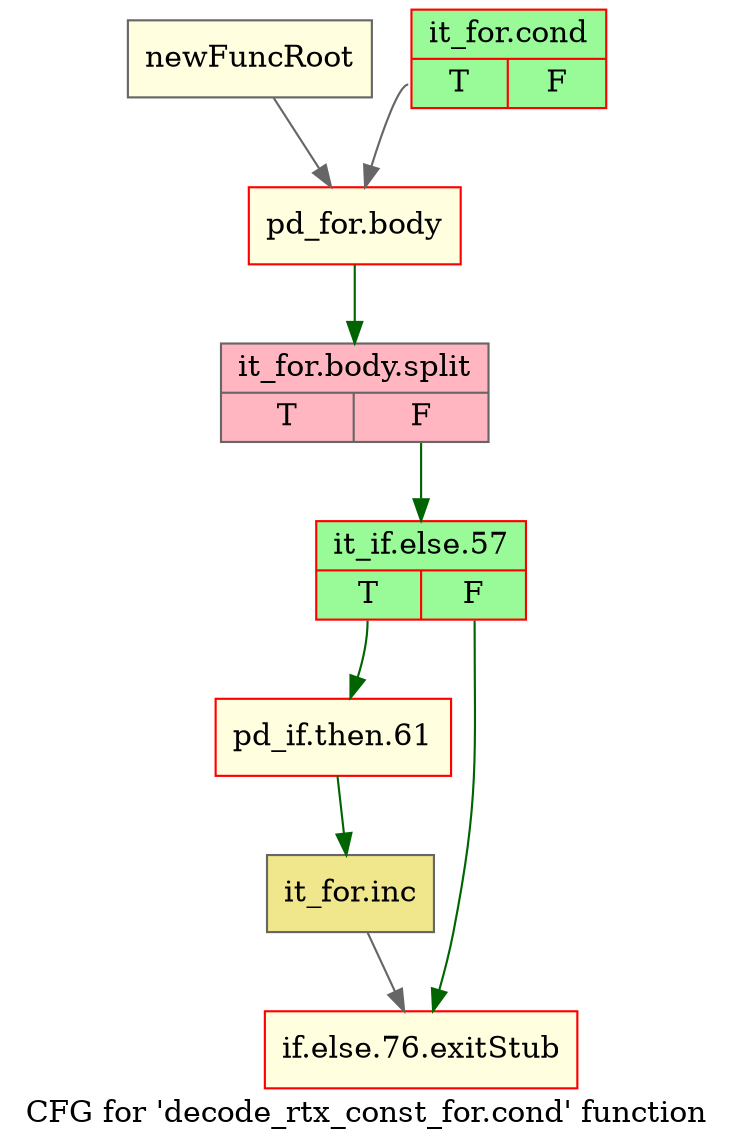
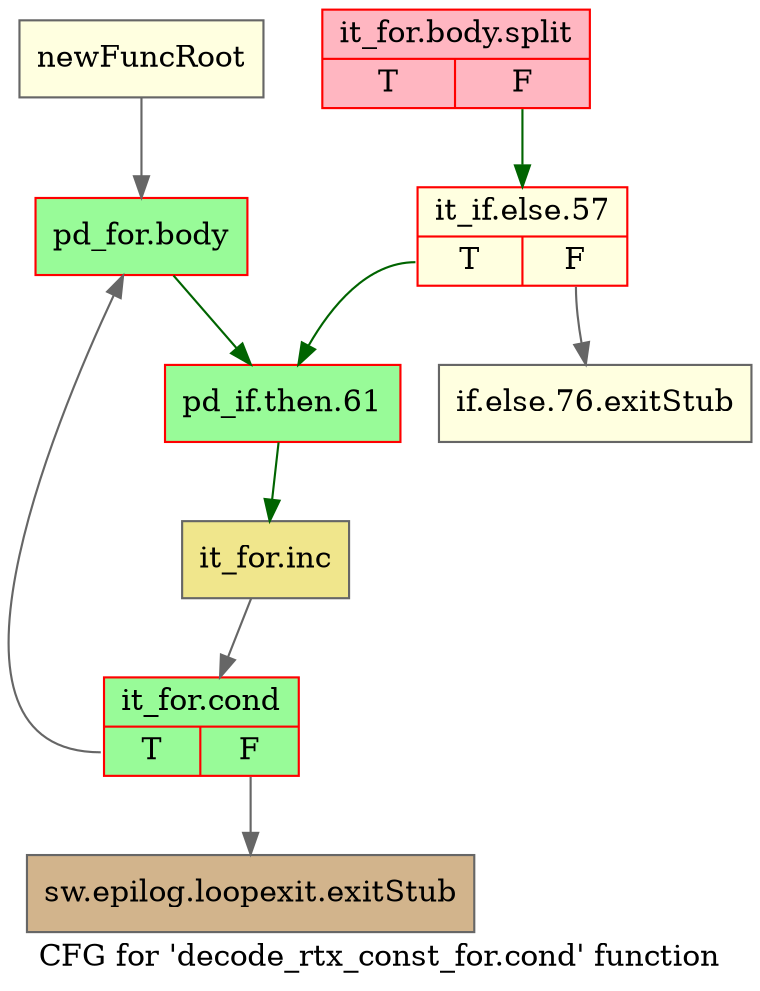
node "pd_for.body": fillcolor lightyellow -> palegreen
edge "pd_for.body" -> "it_for.body.split": now "pd_for.body" -> "pd_if.then.61"
node "it_for.body.split": color gray40 -> red
node "it_if.else.57": fillcolor palegreen -> lightyellow
node "pd_if.then.61": fillcolor lightyellow -> palegreen
edge "it_if.else.57" -> "if.else.76.exitStub": color darkgreen -> gray40
node "sw.epilog.loopexit.exitStub": added
edge "it_for.inc" -> "if.else.76.exitStub": now "it_for.inc" -> "it_for.cond"
node "if.else.76.exitStub": color red -> gray40
